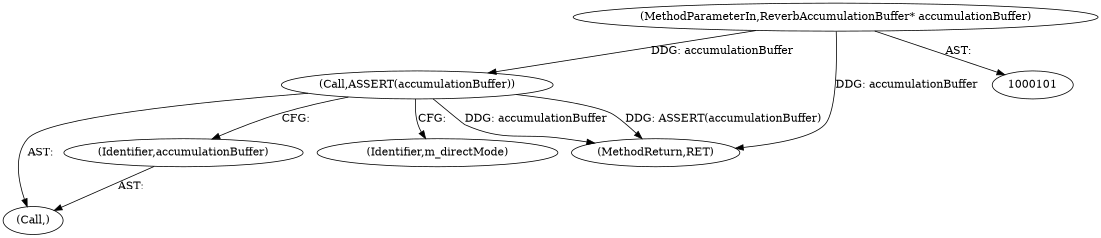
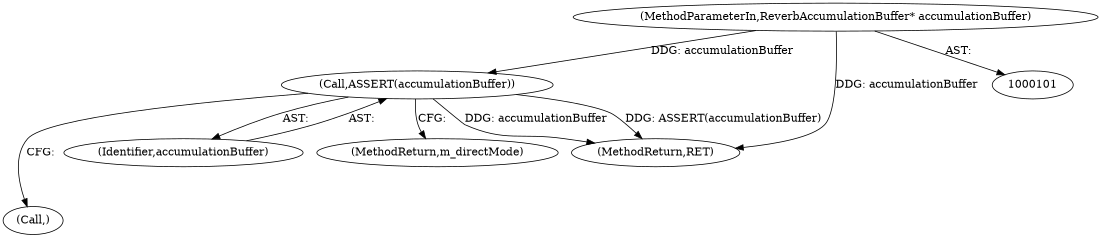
edge "(Call,ASSERT(accumulationBuffer))" -> "(Identifier,accumulationBuffer)": label "CFG: " -> "AST: "
edge "(Call,ASSERT(accumulationBuffer))" -> "(Call,)": label "AST: " -> "CFG: "
node "(Identifier,m_directMode)": label "(Identifier,m_directMode)" -> "(MethodReturn,m_directMode)"
edge "(Identifier,accumulationBuffer)" -> "(Call,)": now "(Identifier,accumulationBuffer)" -> "(Call,ASSERT(accumulationBuffer))"
